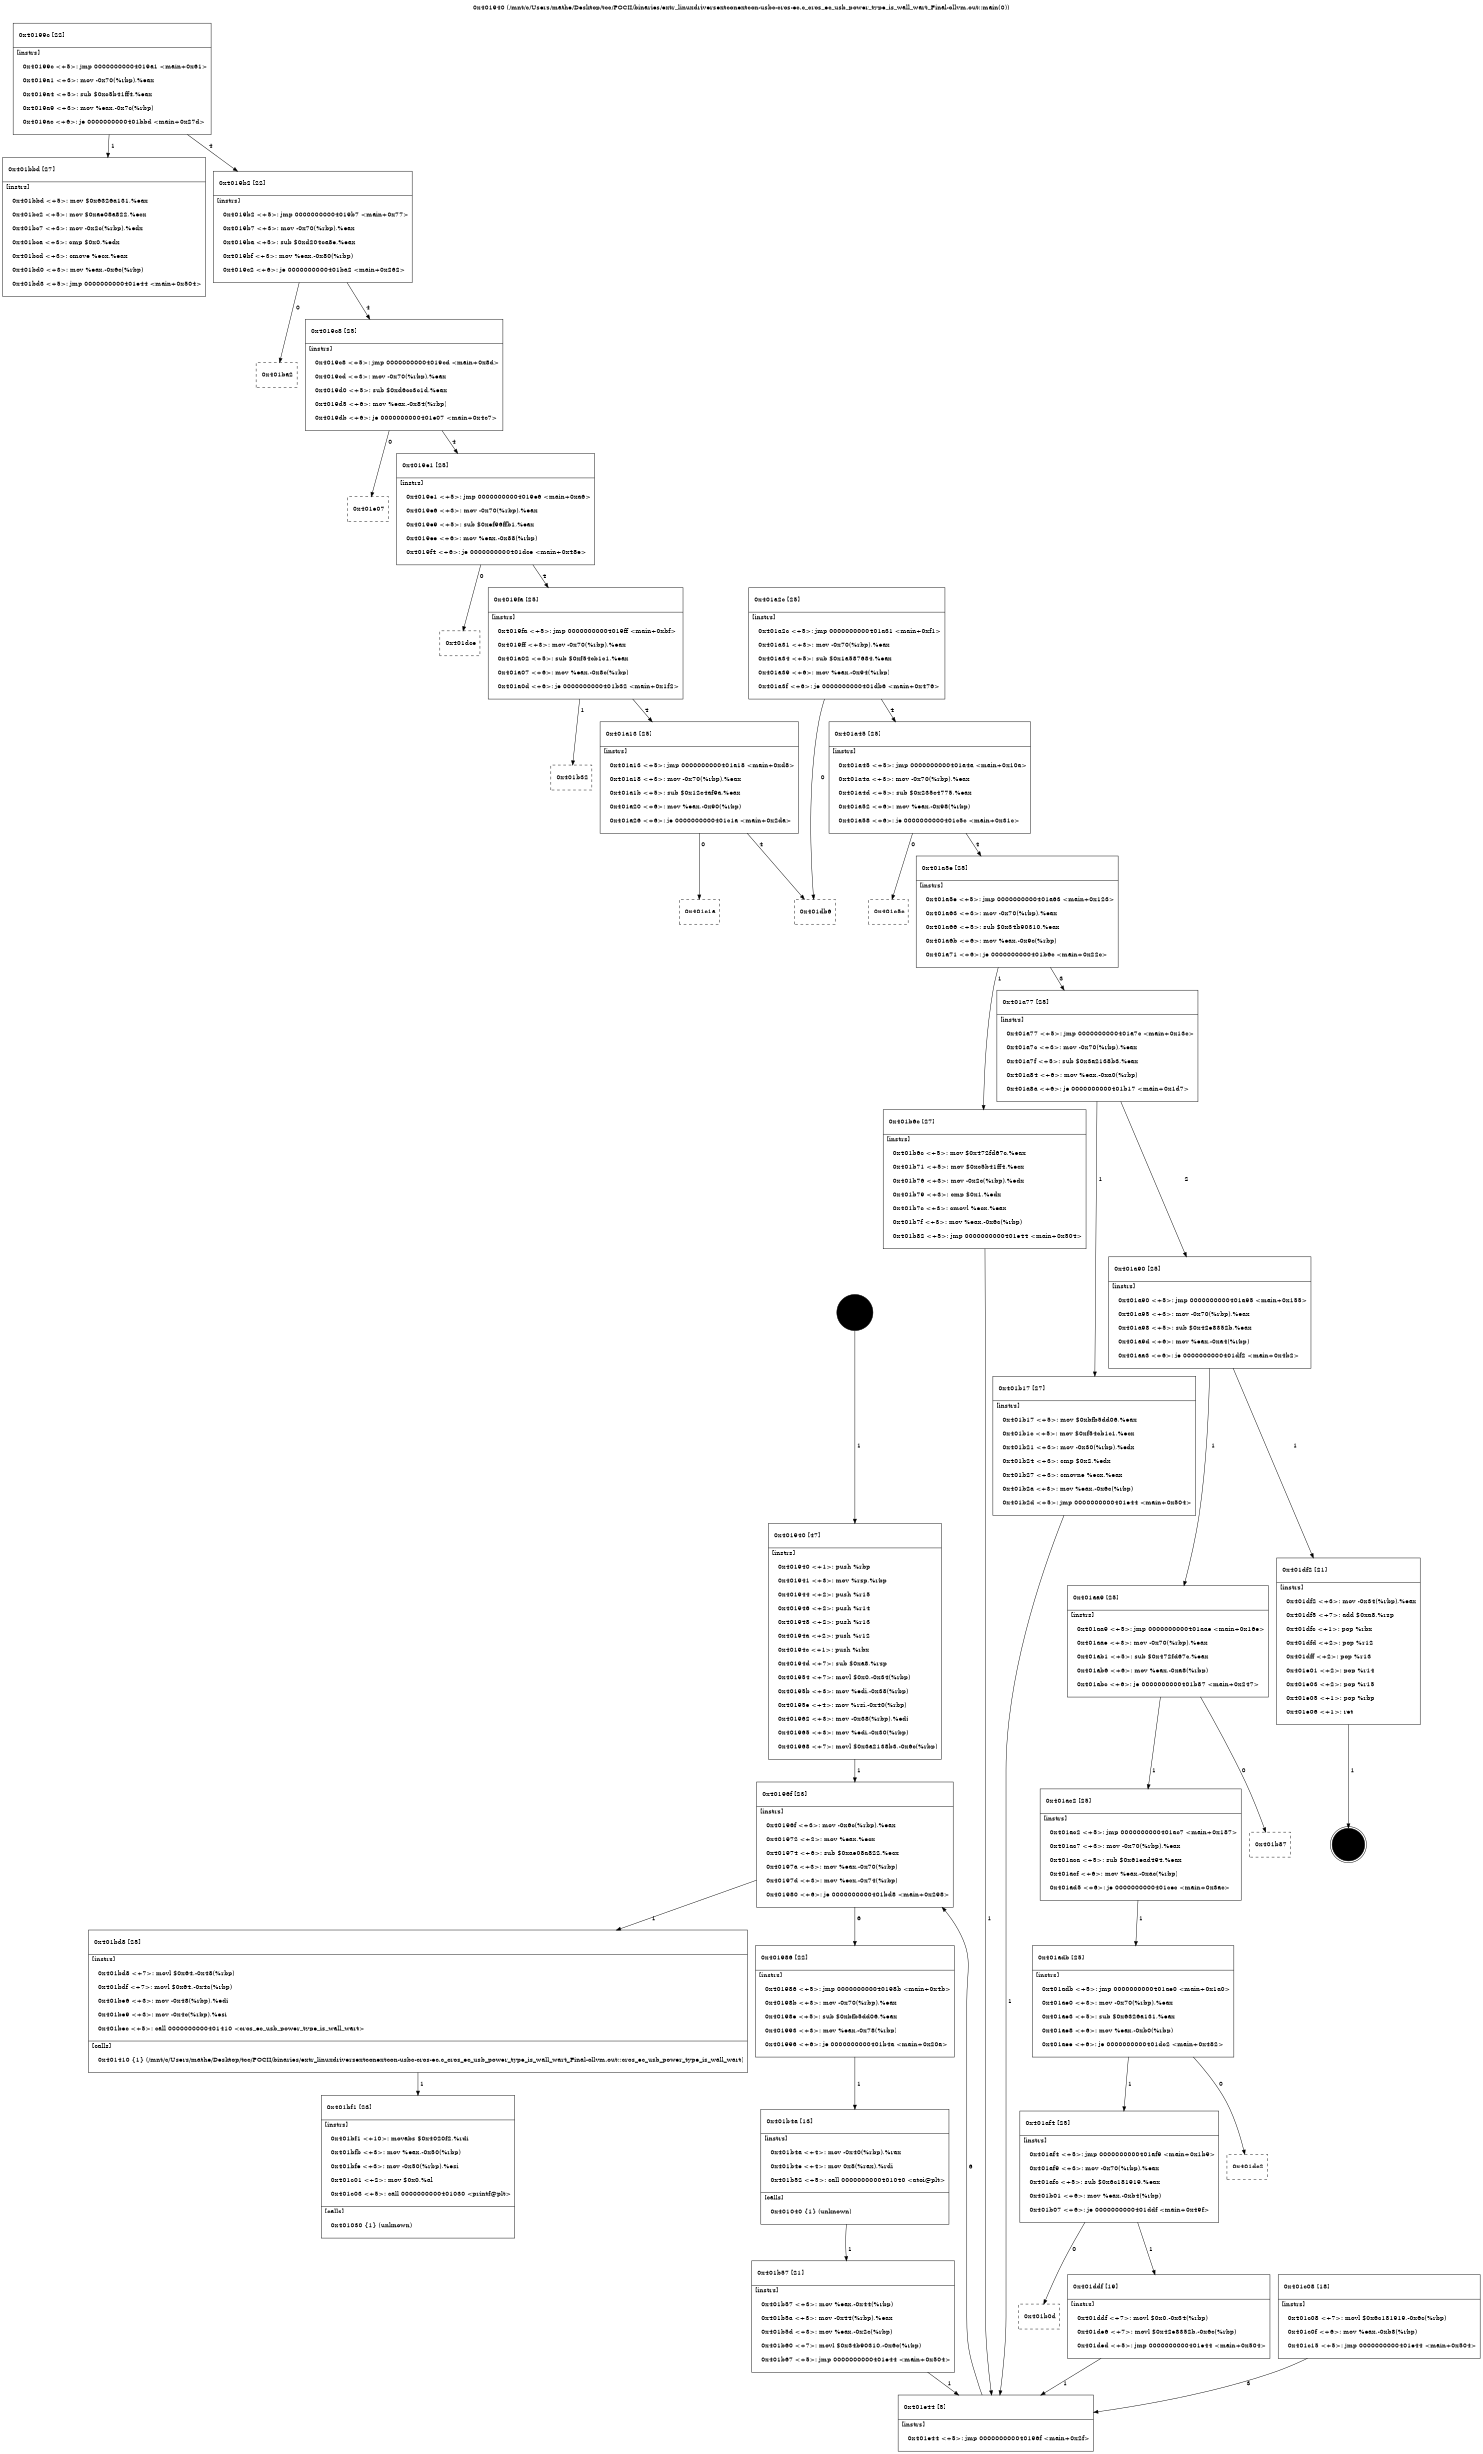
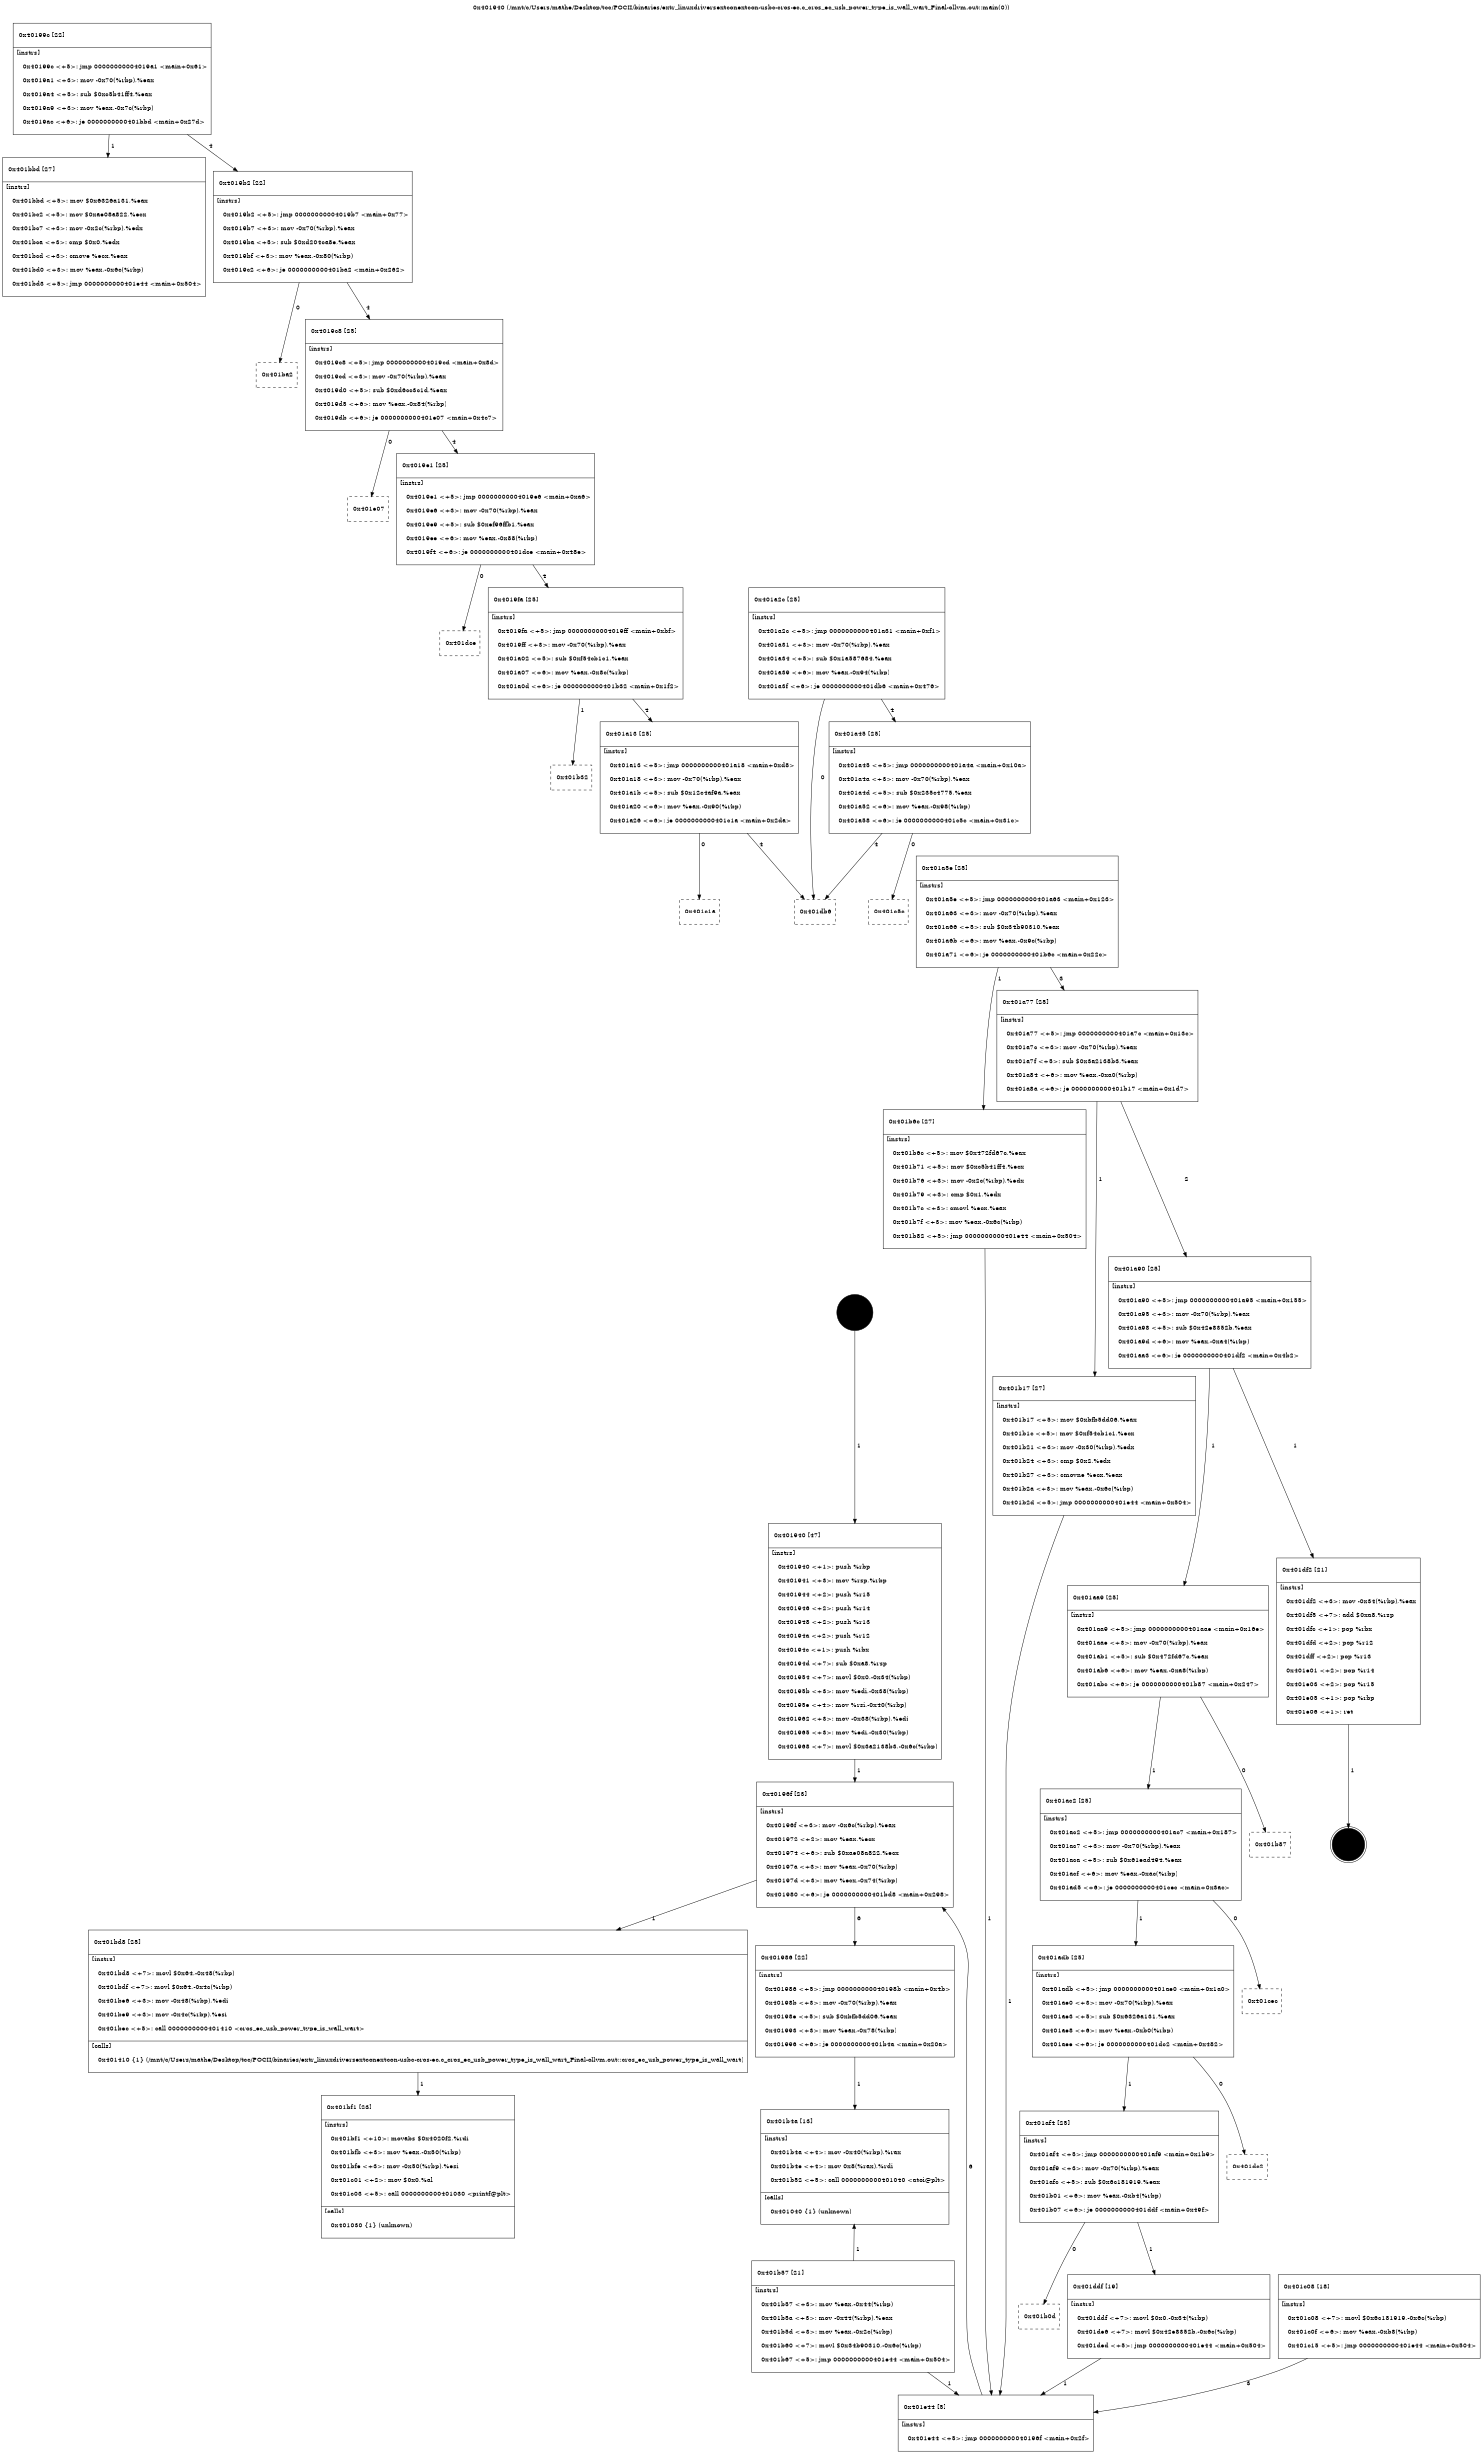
edge "0x401a45 [25]" -> "0x401a5e [25]": now "0x401a45 [25]" -> "0x401db6"
node "0x401cec": added
edge "0x401b4a [13]" -> "0x401b57 [21]": reversed
